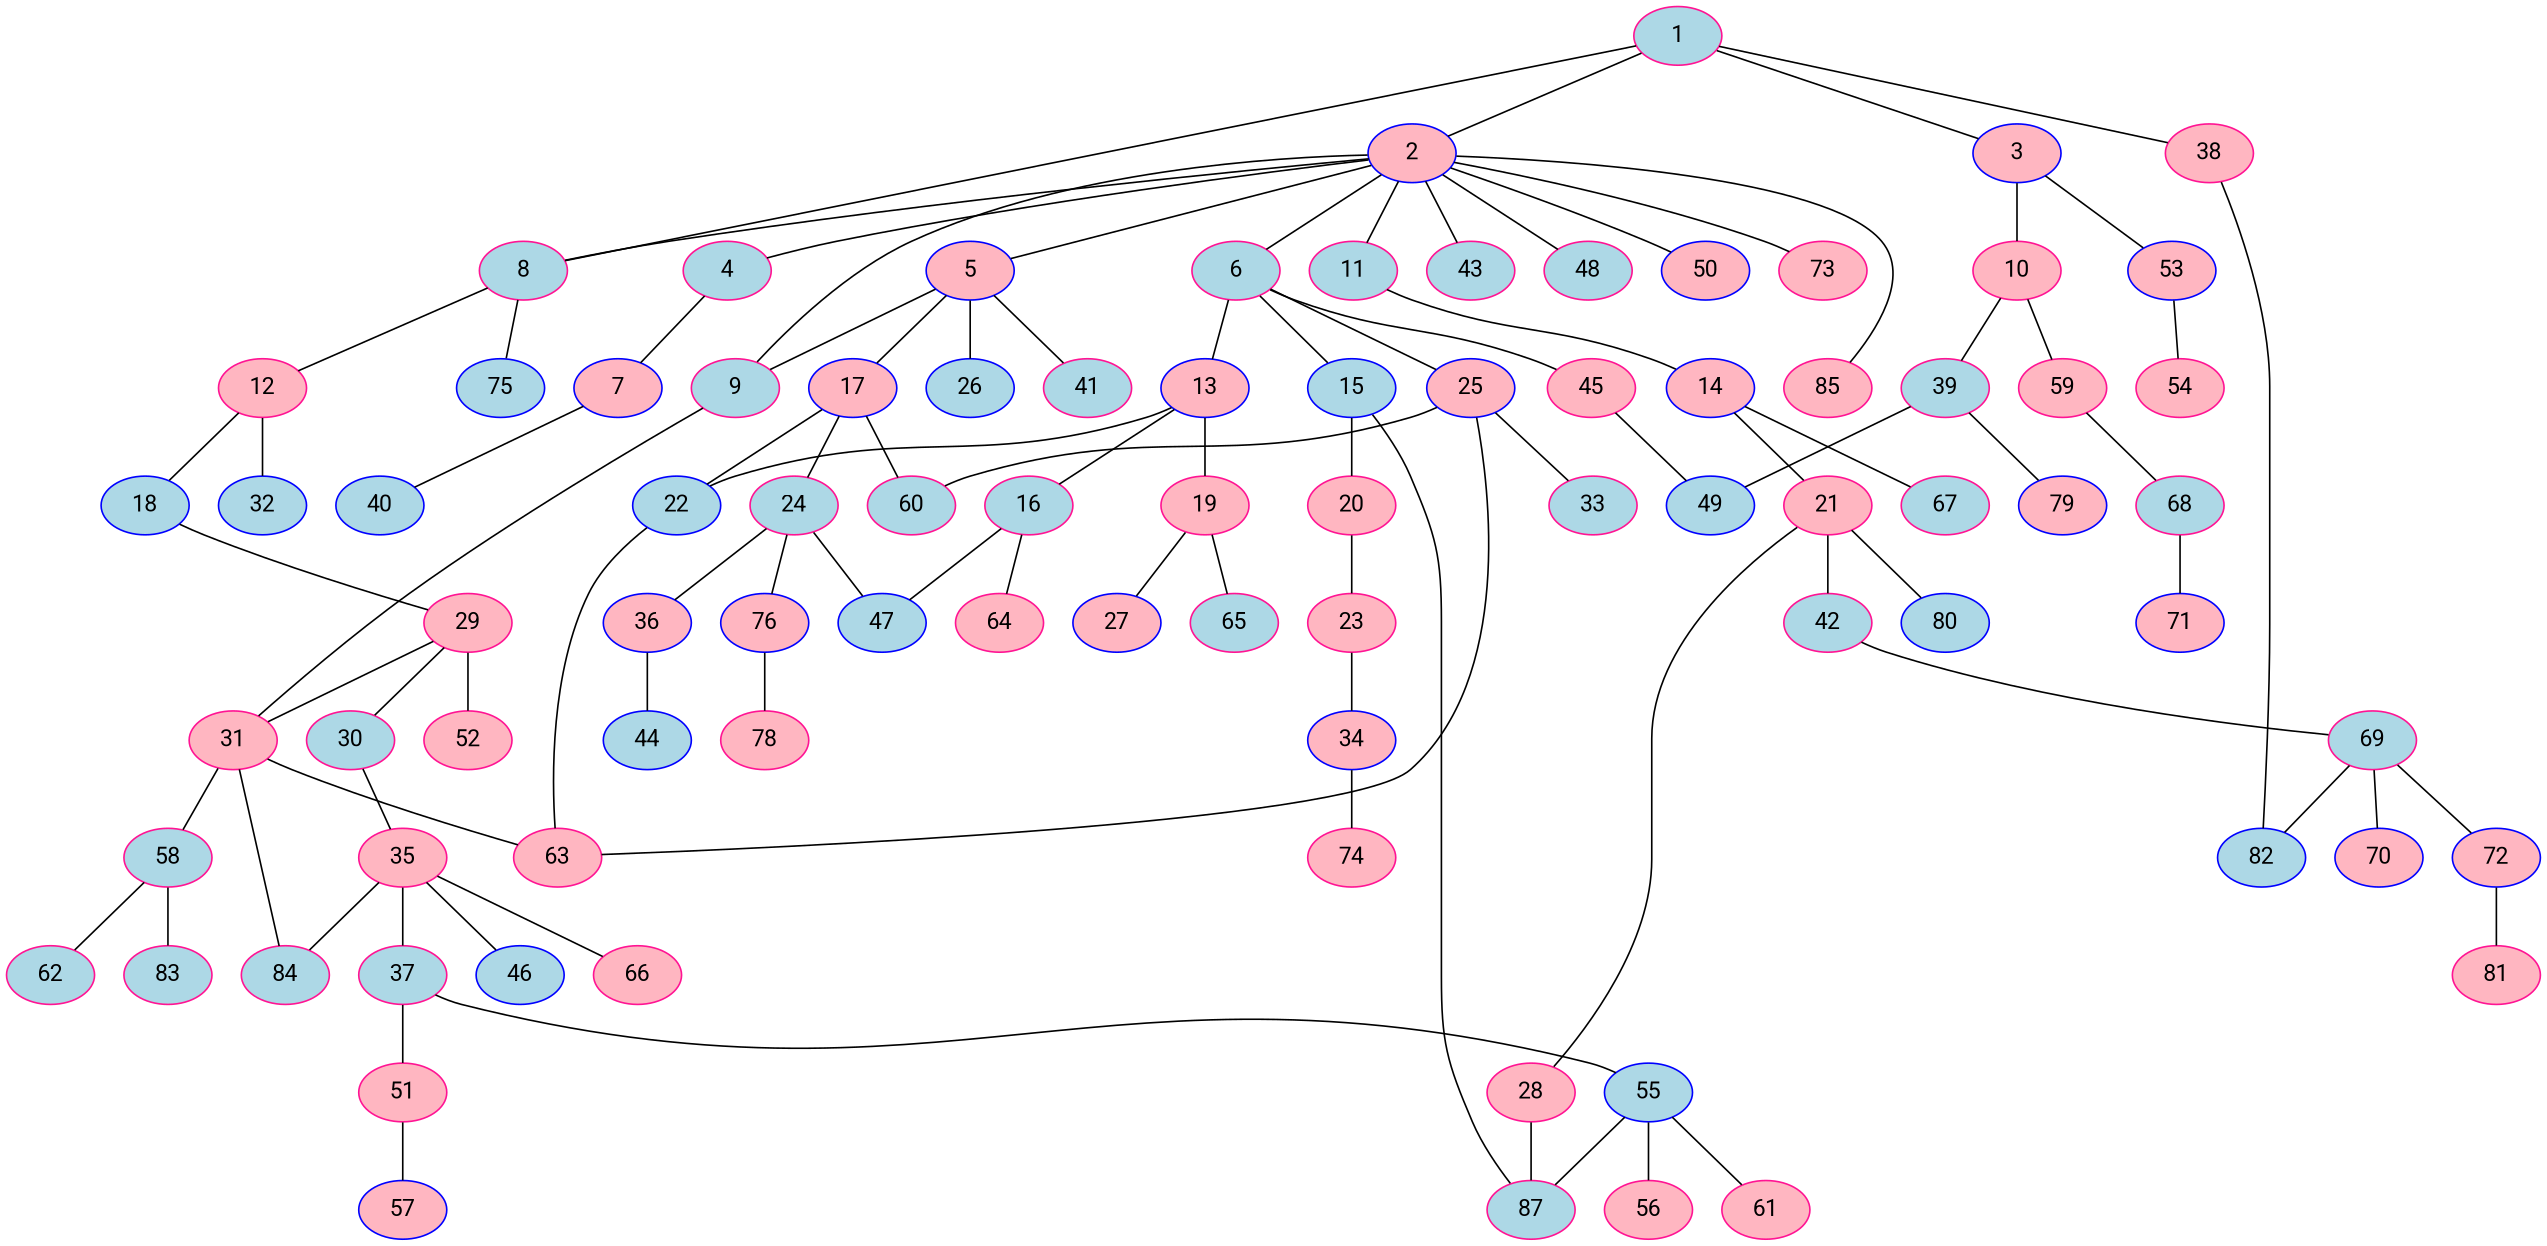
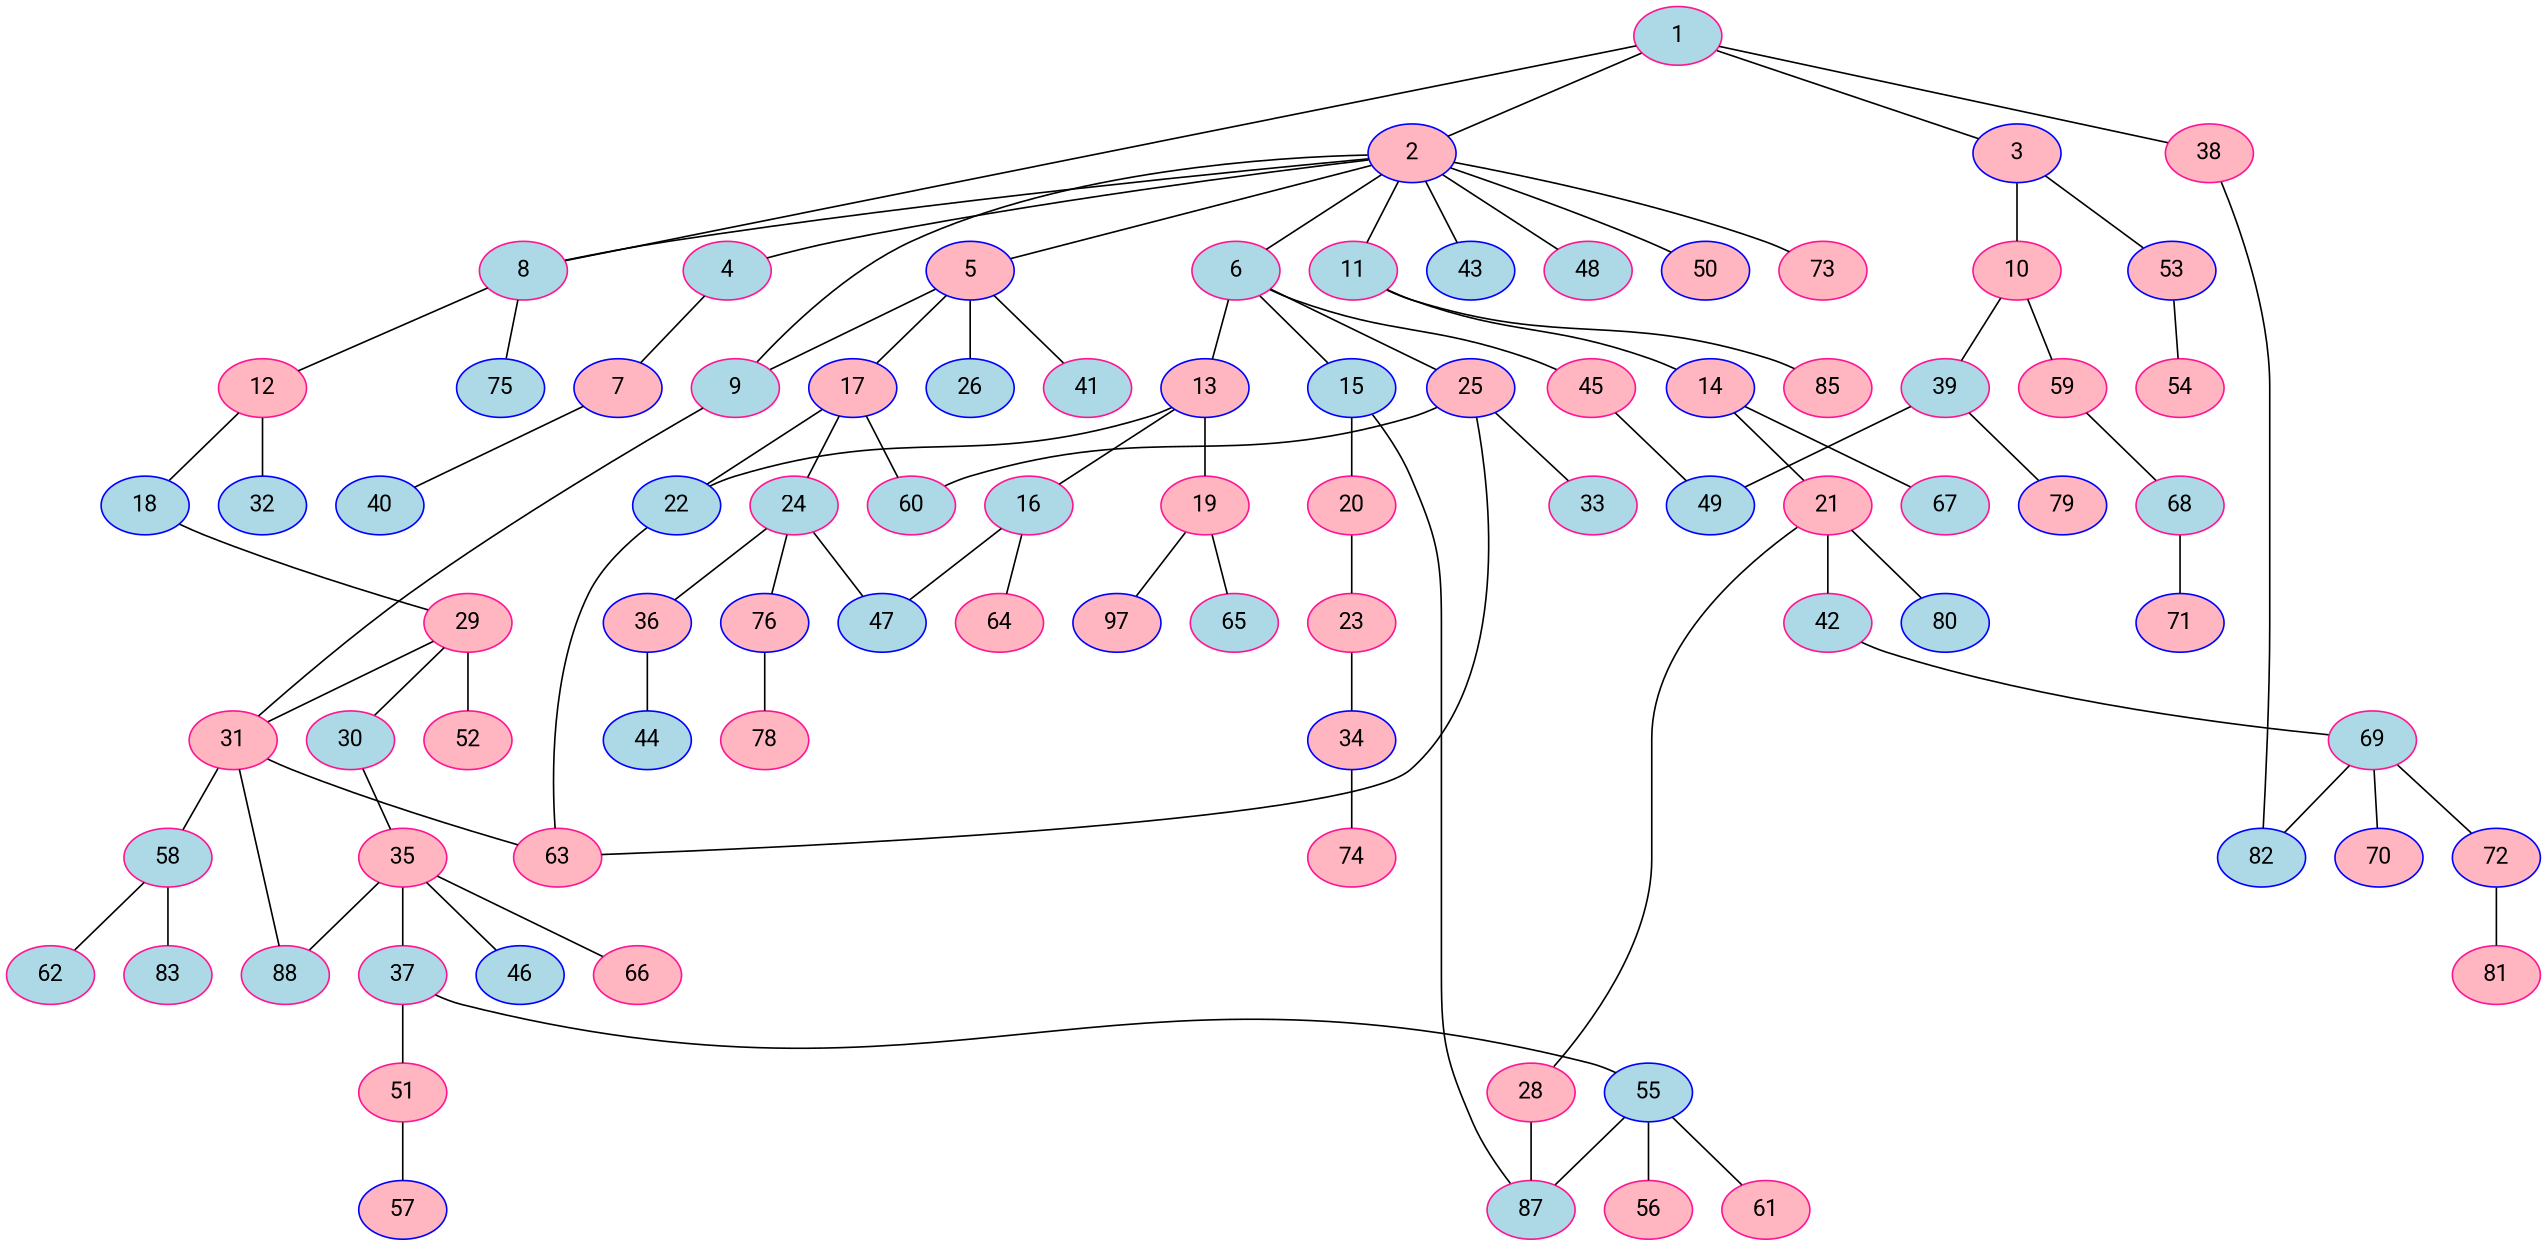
edge "2" -- "85": now "11" -- "85"
node "43": color deeppink -> blue
node "27": label "27" -> "97"
node "84": label "84" -> "88"
